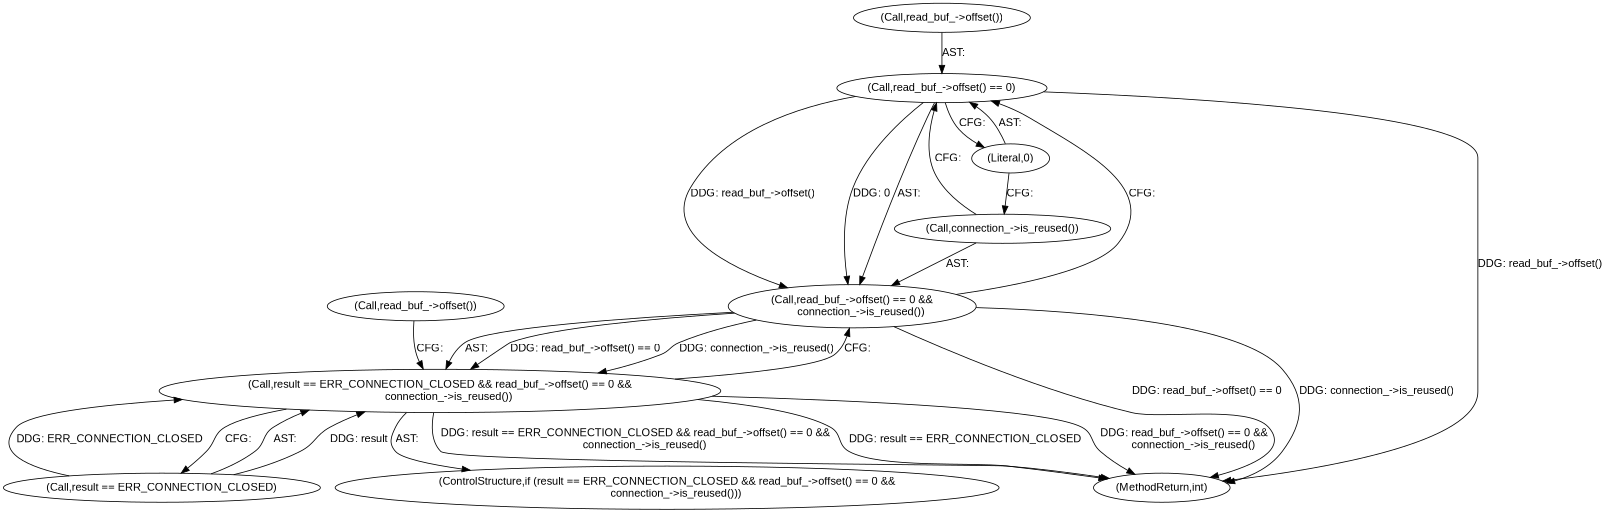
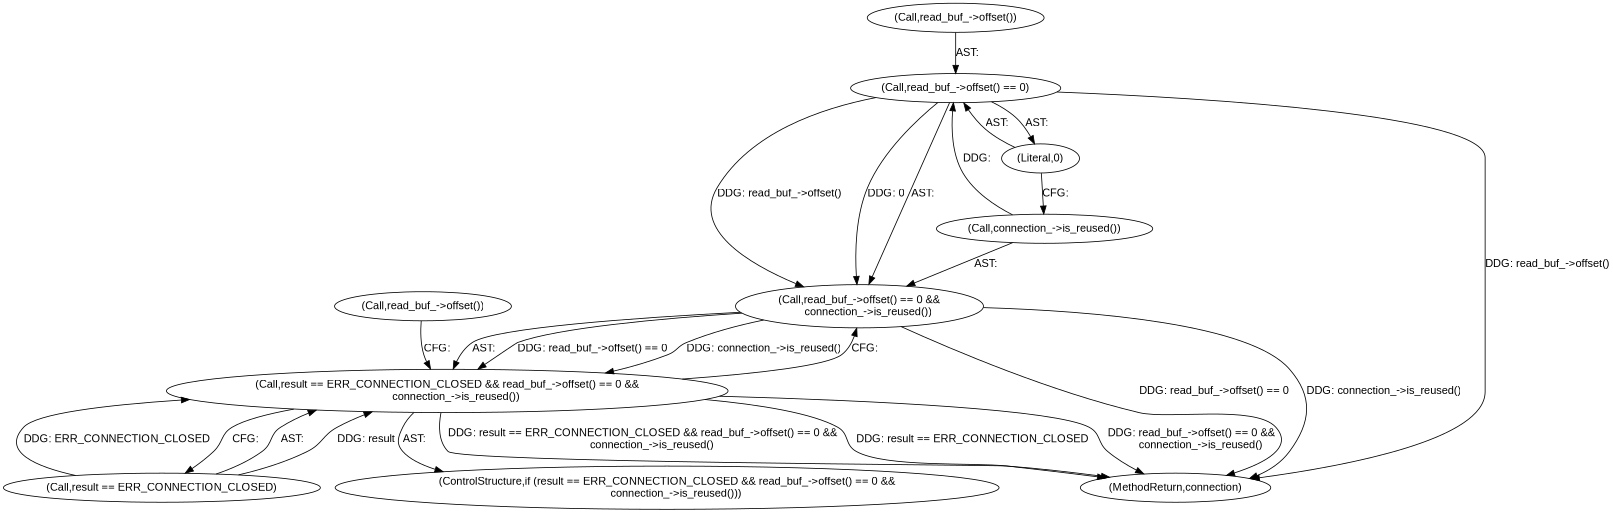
edge "(Call,read_buf_->offset() == 0)" -> "(Literal,0)": label "CFG: " -> "AST: "
edge "(Call,connection_->is_reused())" -> "(Call,read_buf_->offset() == 0)": label "CFG: " -> "DDG: "
edge "(Call,read_buf_->offset() == 0 && connection_->is_reused())" -> "(Call,read_buf_->offset() == 0)": removed, label "CFG:"
node "(MethodReturn,int)": label "(MethodReturn,int)" -> "(MethodReturn,connection)"
